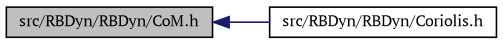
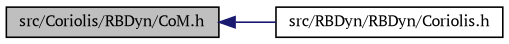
node "src/RBDyn/RBDyn/CoM.h": label "src/RBDyn/RBDyn/CoM.h" -> "src/Coriolis/RBDyn/CoM.h"
